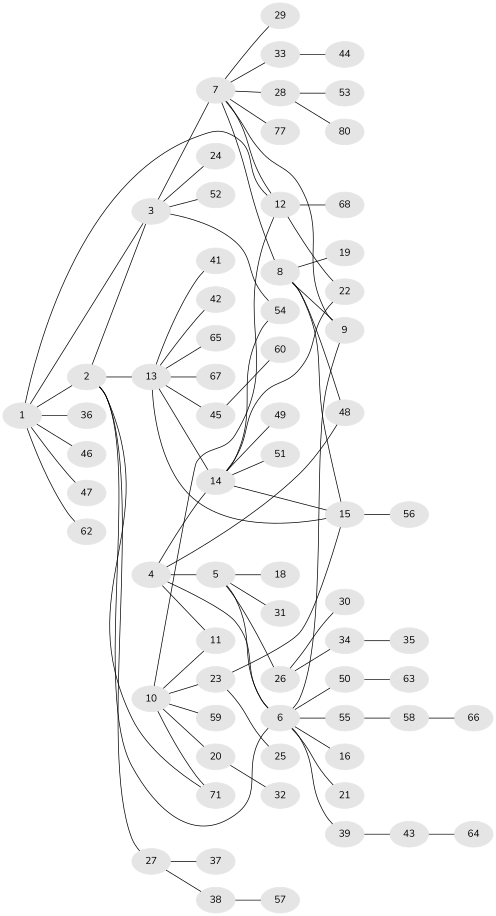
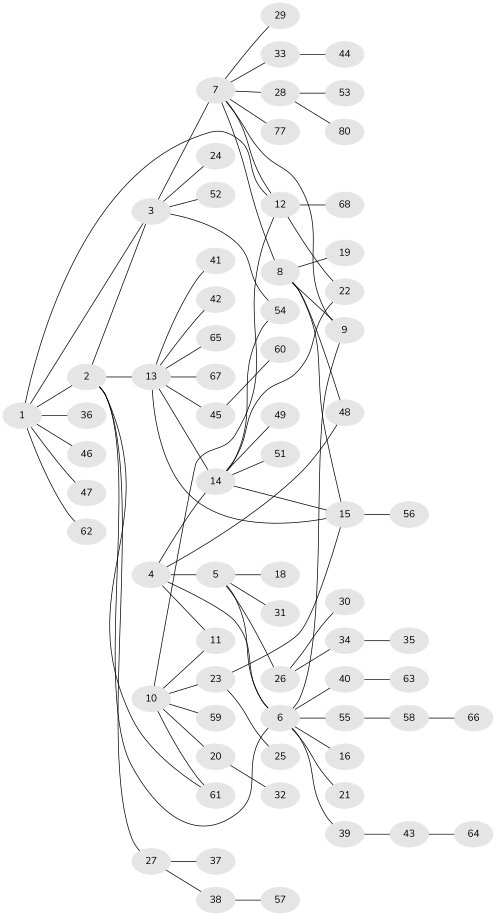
node "50": label "50" -> "40"
node "71": label "71" -> "61"
